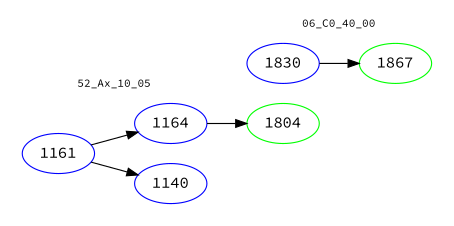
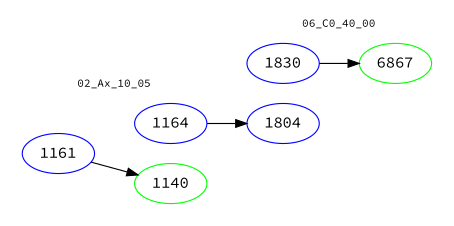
node "1867": label "1867" -> "6867"
cluster "52_Ax_10_05": label "52_Ax_10_05" -> "02_Ax_10_05"
node "1804": color green -> blue
edge "1161" -> "1164": removed
node "1140": color blue -> green
